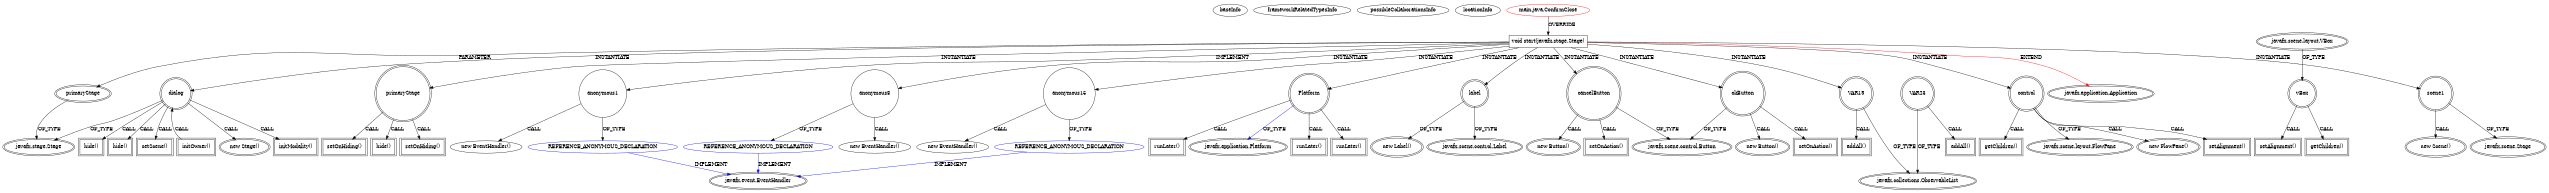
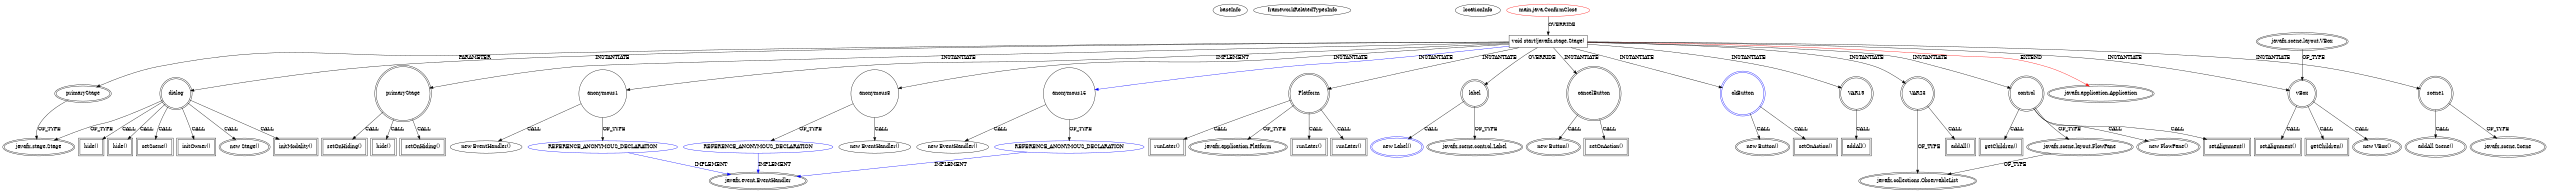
node "possibleCollaborationsInfo": removed
edge "void start(javafx.stage.Stage)" -> "VAR23": added, label "INSTANTIATE"
edge "void start(javafx.stage.Stage)" -> "vBox": added, label "INSTANTIATE"
edge "void start(javafx.stage.Stage)" -> "label": label "INSTANTIATE" -> "OVERRIDE"
edge "void start(javafx.stage.Stage)" -> "anonymous15": color black -> blue
node "okButton": color black -> blue
edge "Platform" -> "javafx.application.Platform": color blue -> black
edge "initOwner()" -> "dialog": reversed
edge "label" -> "new Label()": label "OF_TYPE" -> "CALL"
edge "VAR19" -> "javafx.collections.ObservableList": now "javafx.scene.layout.FlowPane" -> "javafx.collections.ObservableList"
node "new Label()": color black -> blue
node "javafx.scene.control.Button": removed
node "new VBox()": added
node "new Scene()": label "new Scene()" -> "addAll Scene()"
node "javafx.scene.Stage": label "javafx.scene.Stage" -> "javafx.scene.Scene"
